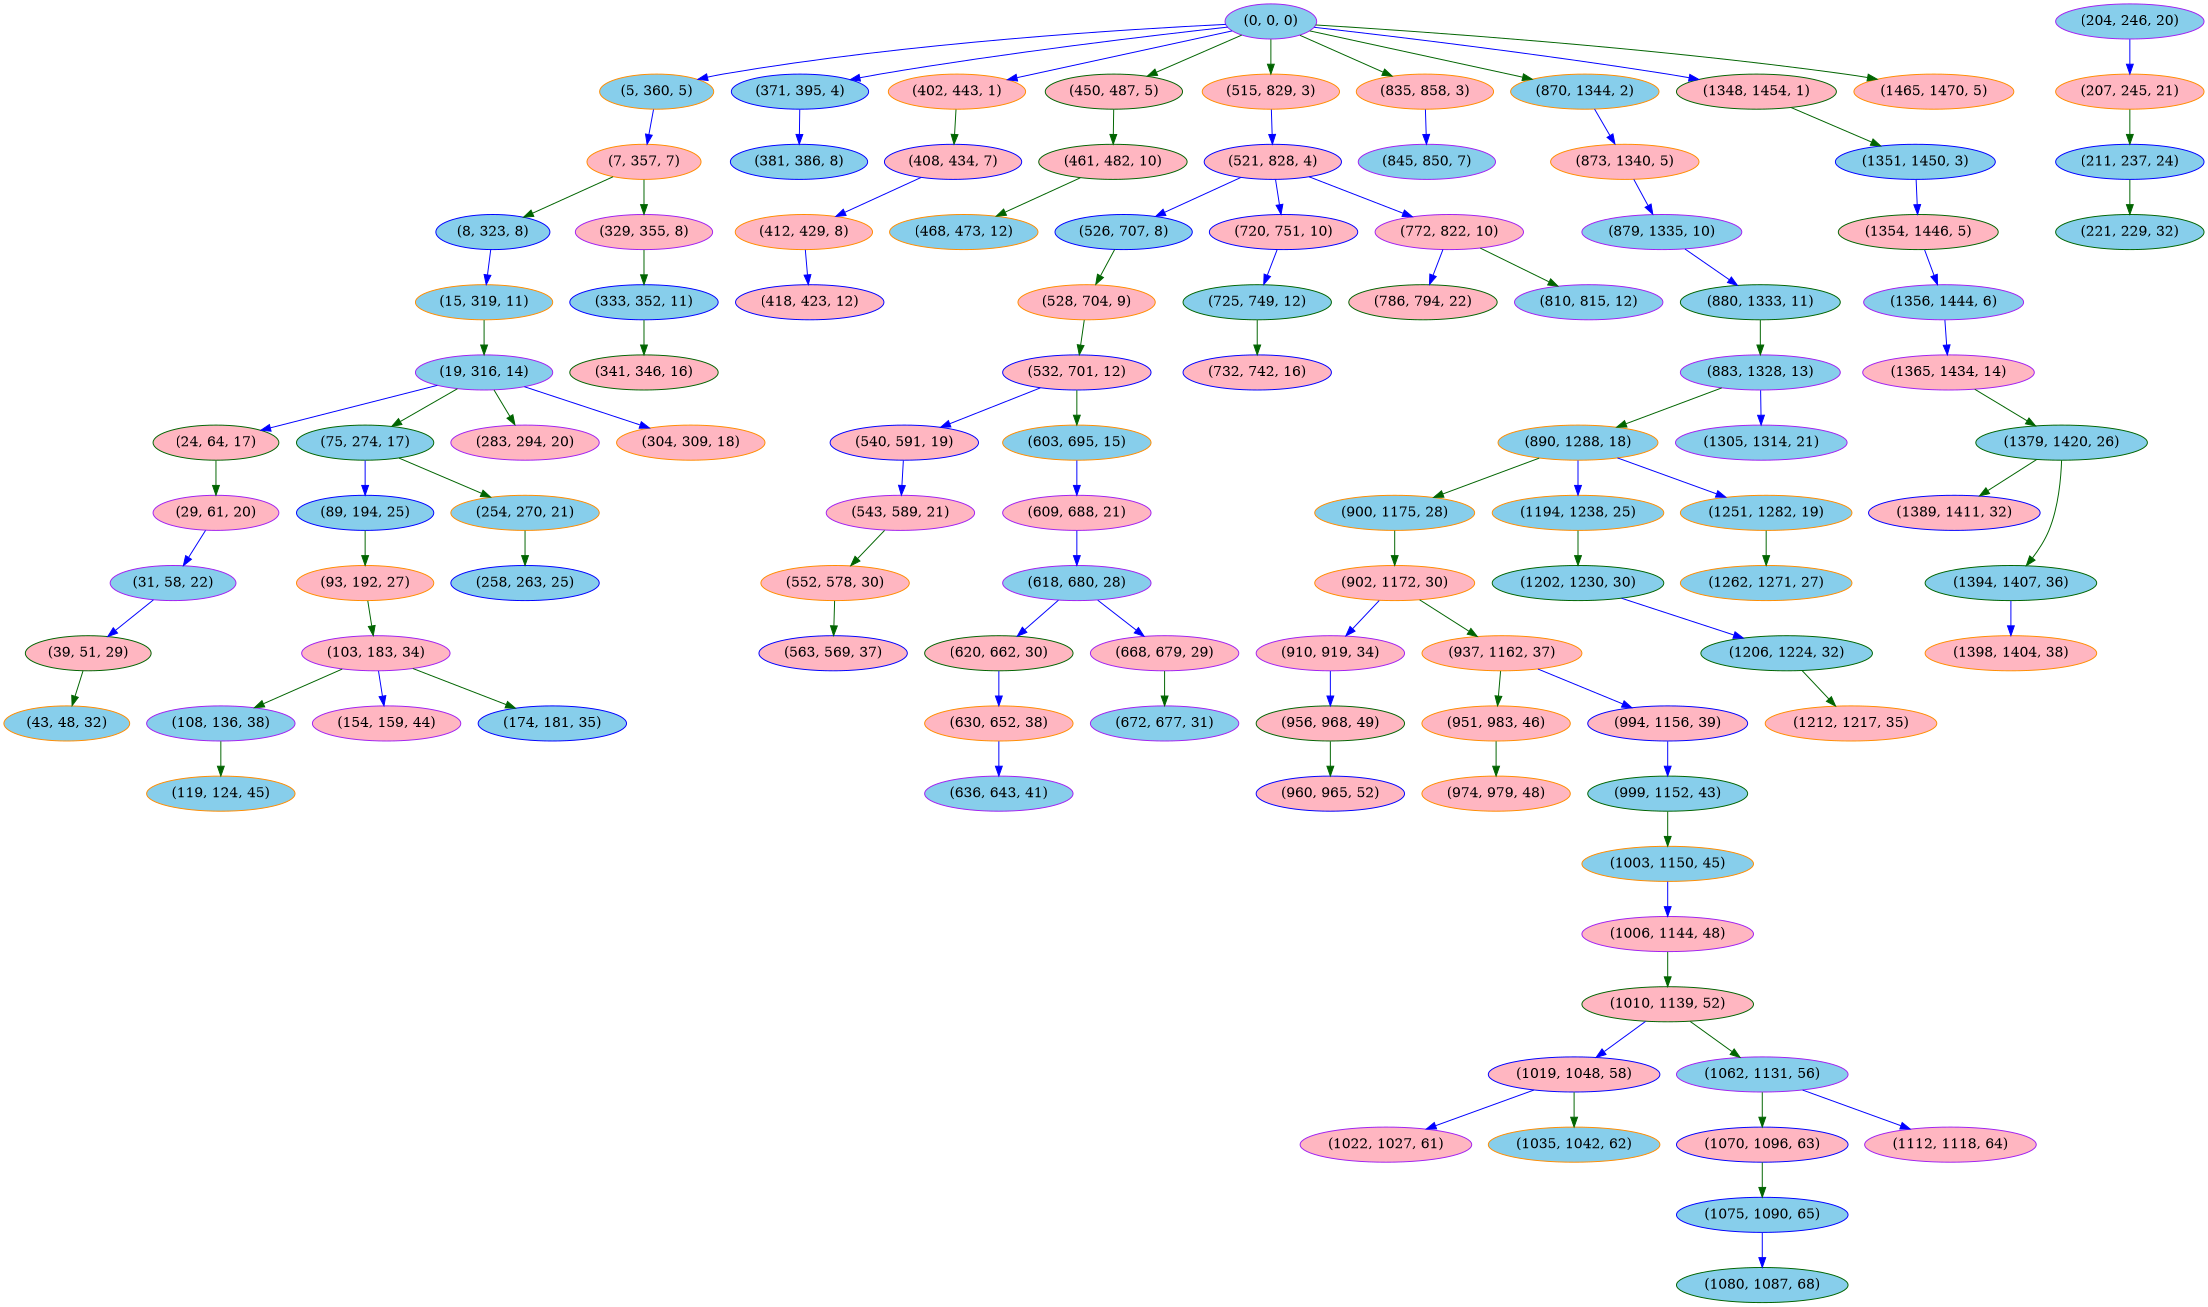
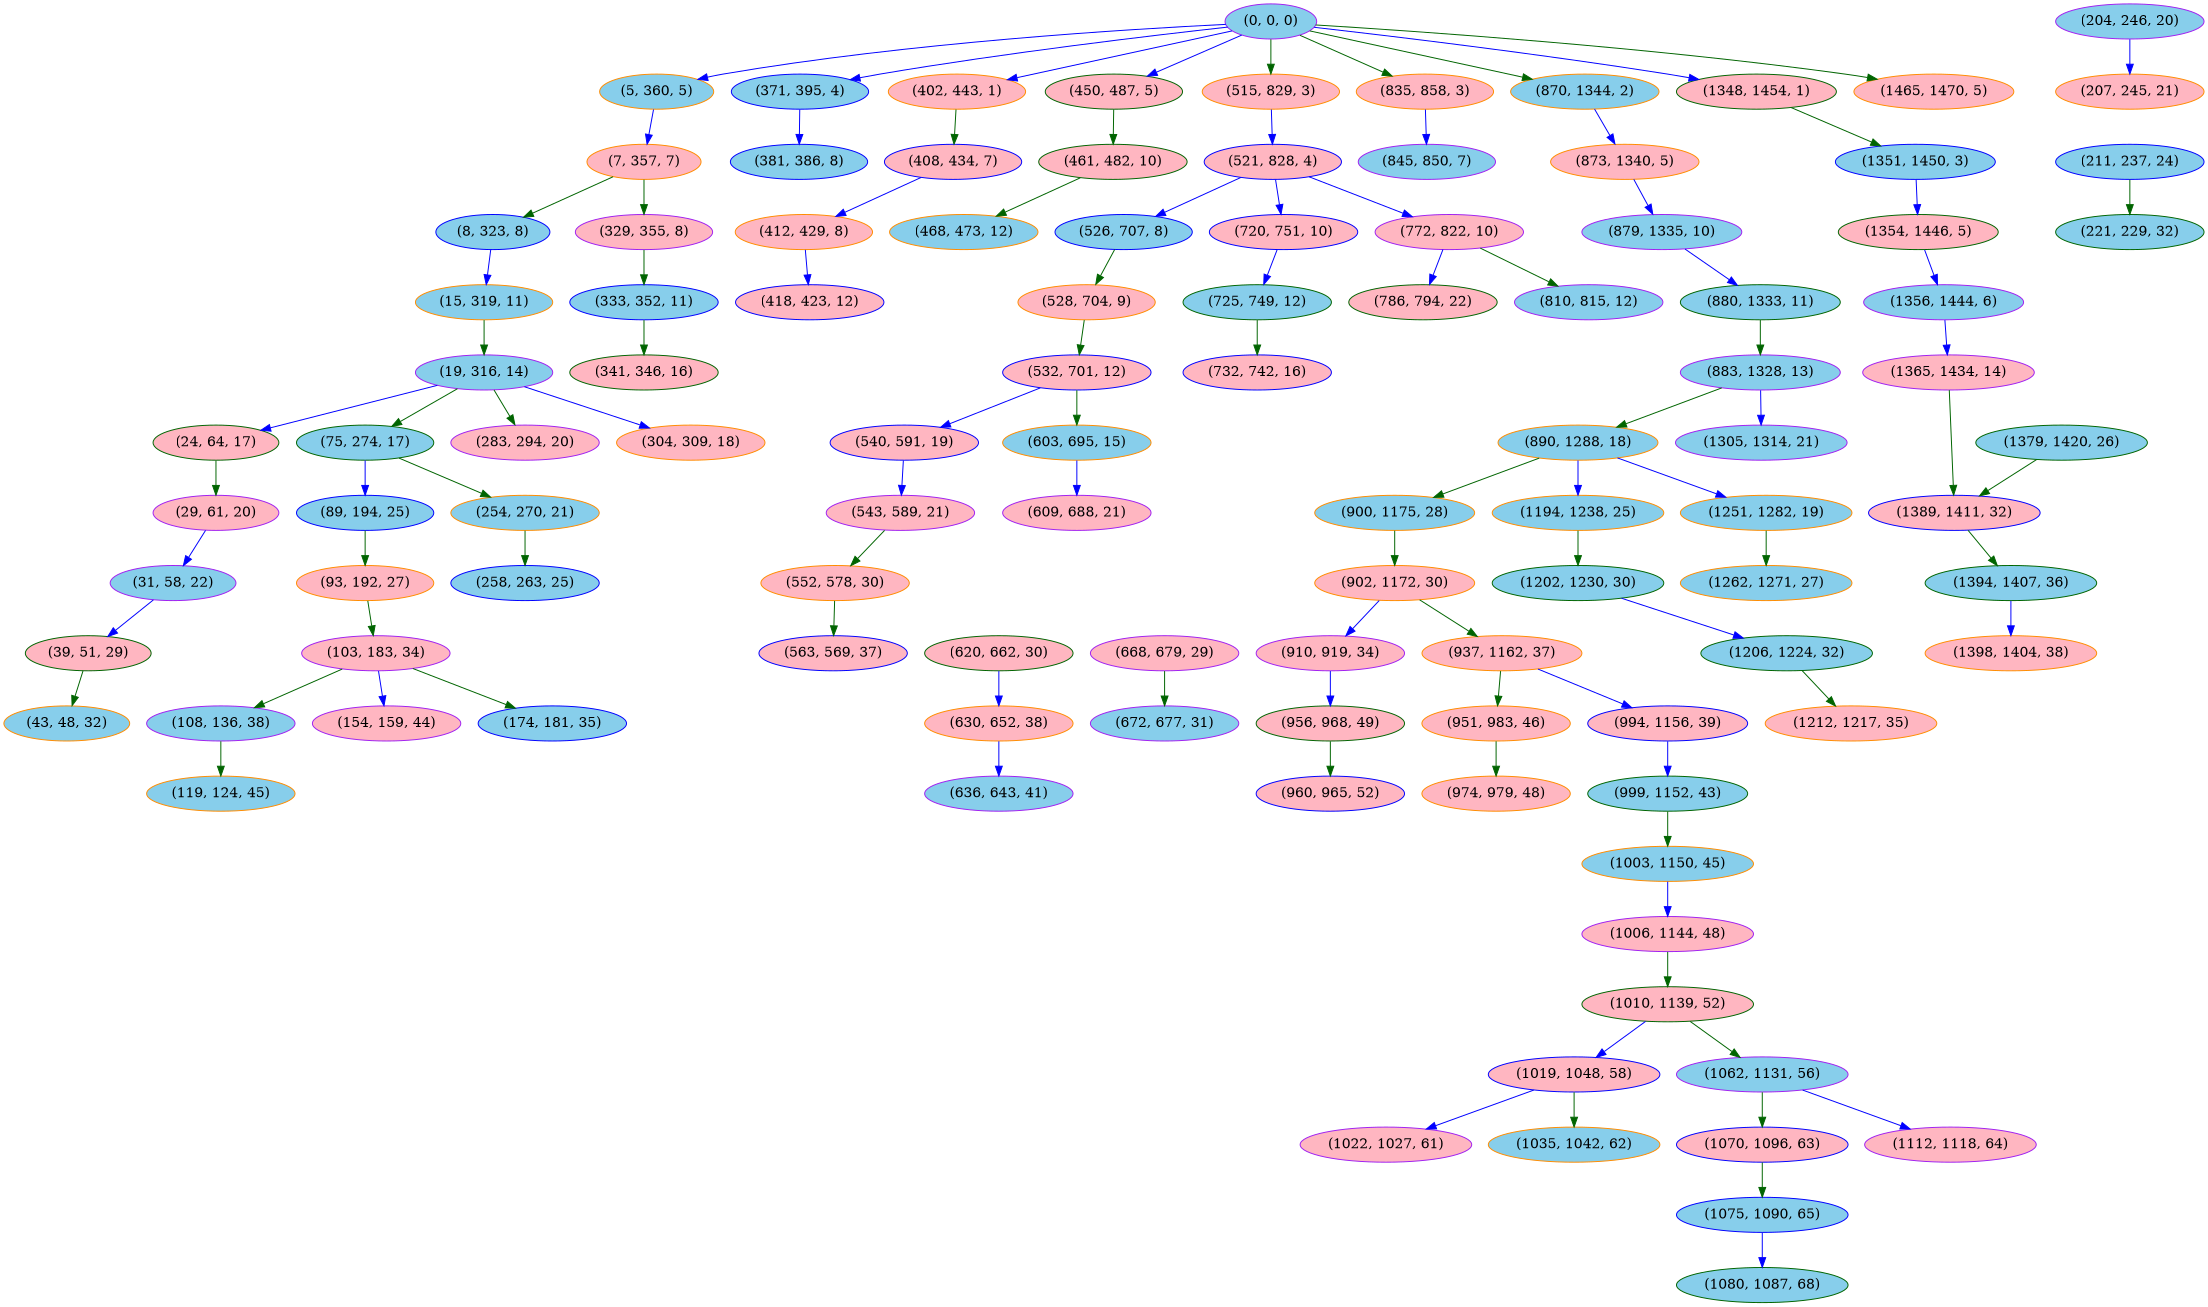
edge "(0, 0, 0)" -> "(450, 487, 5)": color darkgreen -> blue
edge "(207, 245, 21)" -> "(211, 237, 24)": removed
edge "(1365, 1434, 14)" -> "(1379, 1420, 26)": now "(1365, 1434, 14)" -> "(1389, 1411, 32)"
edge "(1379, 1420, 26)" -> "(1394, 1407, 36)": now "(1389, 1411, 32)" -> "(1394, 1407, 36)"
node "(618, 680, 28)": removed
